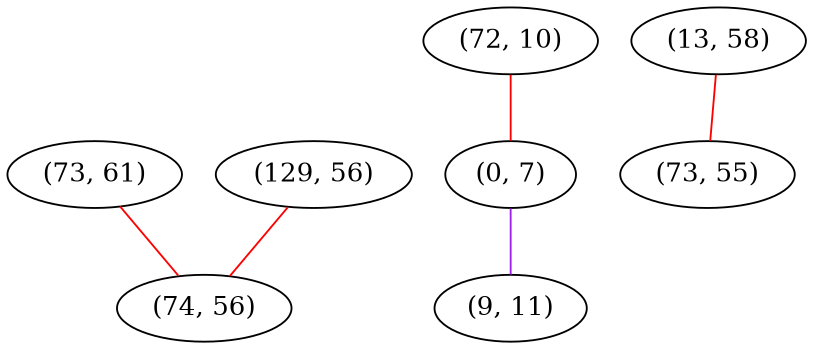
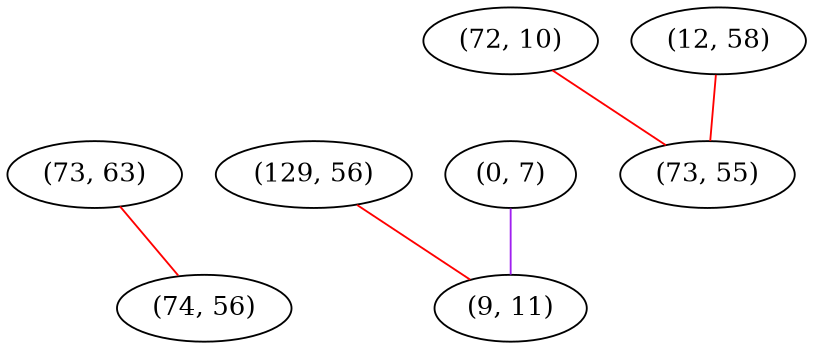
node "(13, 58)": label "(13, 58)" -> "(12, 58)"
edge "(72, 10)" -- "(0, 7)": now "(72, 10)" -- "(73, 55)"
node "(73, 61)": label "(73, 61)" -> "(73, 63)"
edge "(129, 56)" -- "(74, 56)": now "(129, 56)" -- "(9, 11)"
